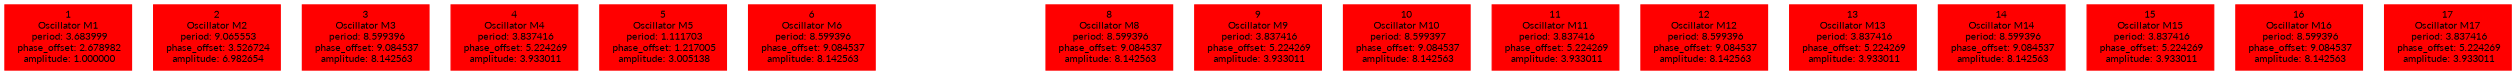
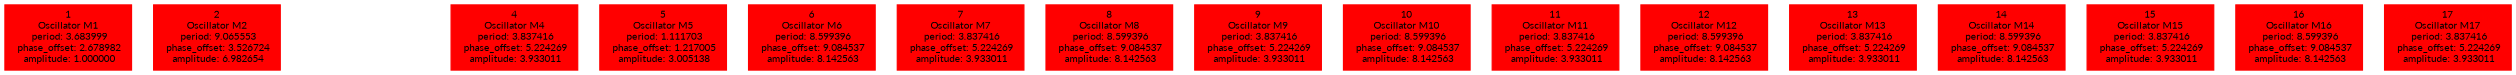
node "3": removed
node "7": added
node "10": text "period: 8.599397" -> "period: 8.599396"
